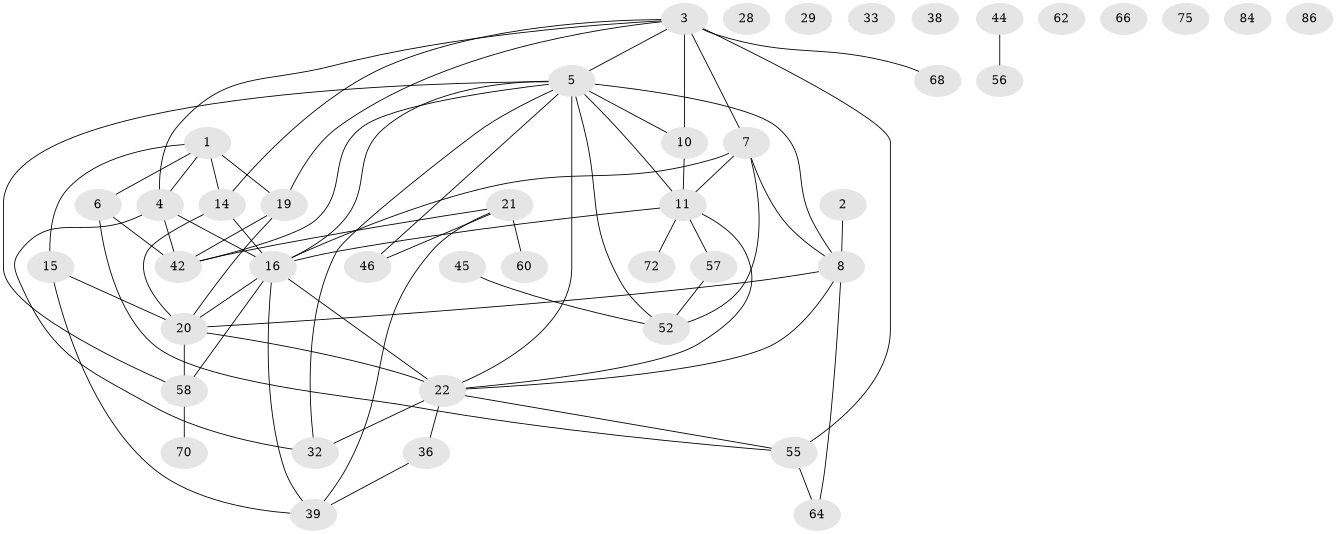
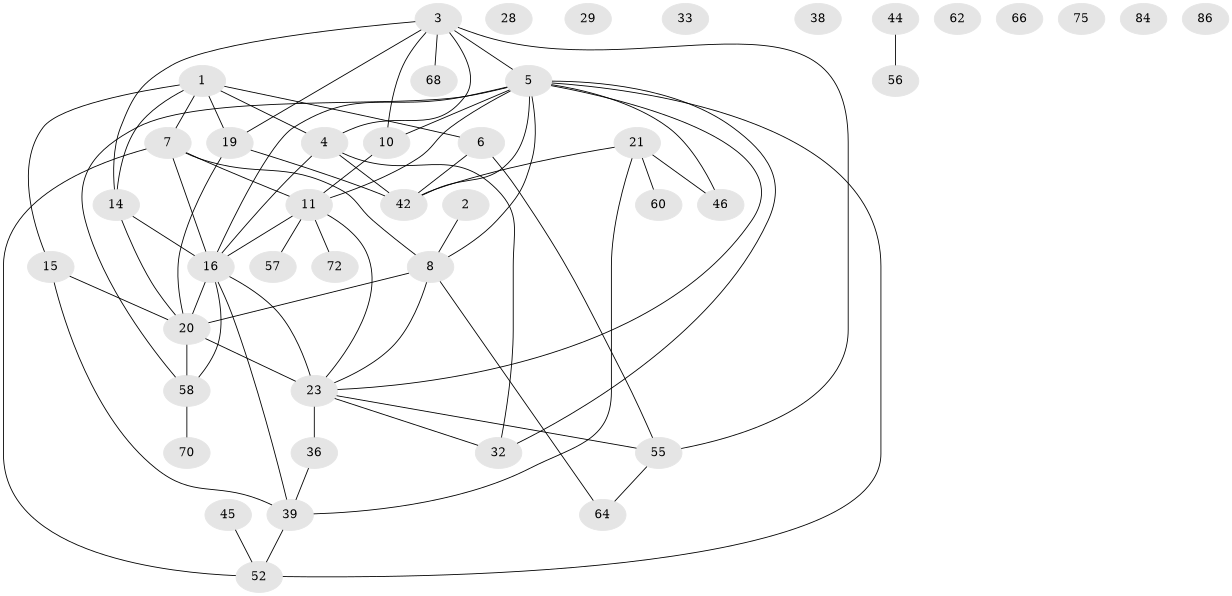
edge "3" -- "7": now "1" -- "7"
edge "57" -- "52": now "39" -- "52"
node "22": label "22" -> "23"
